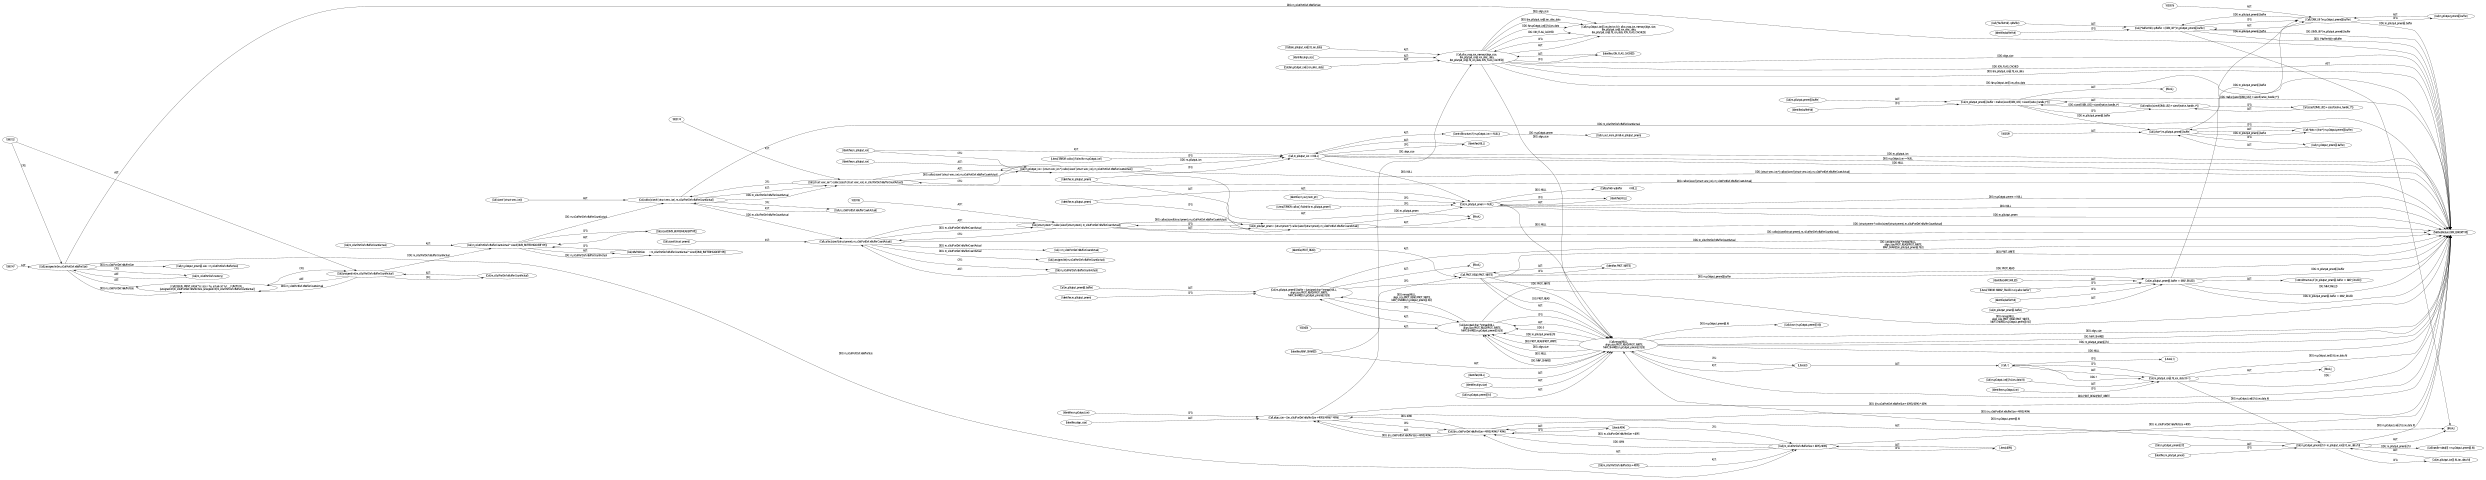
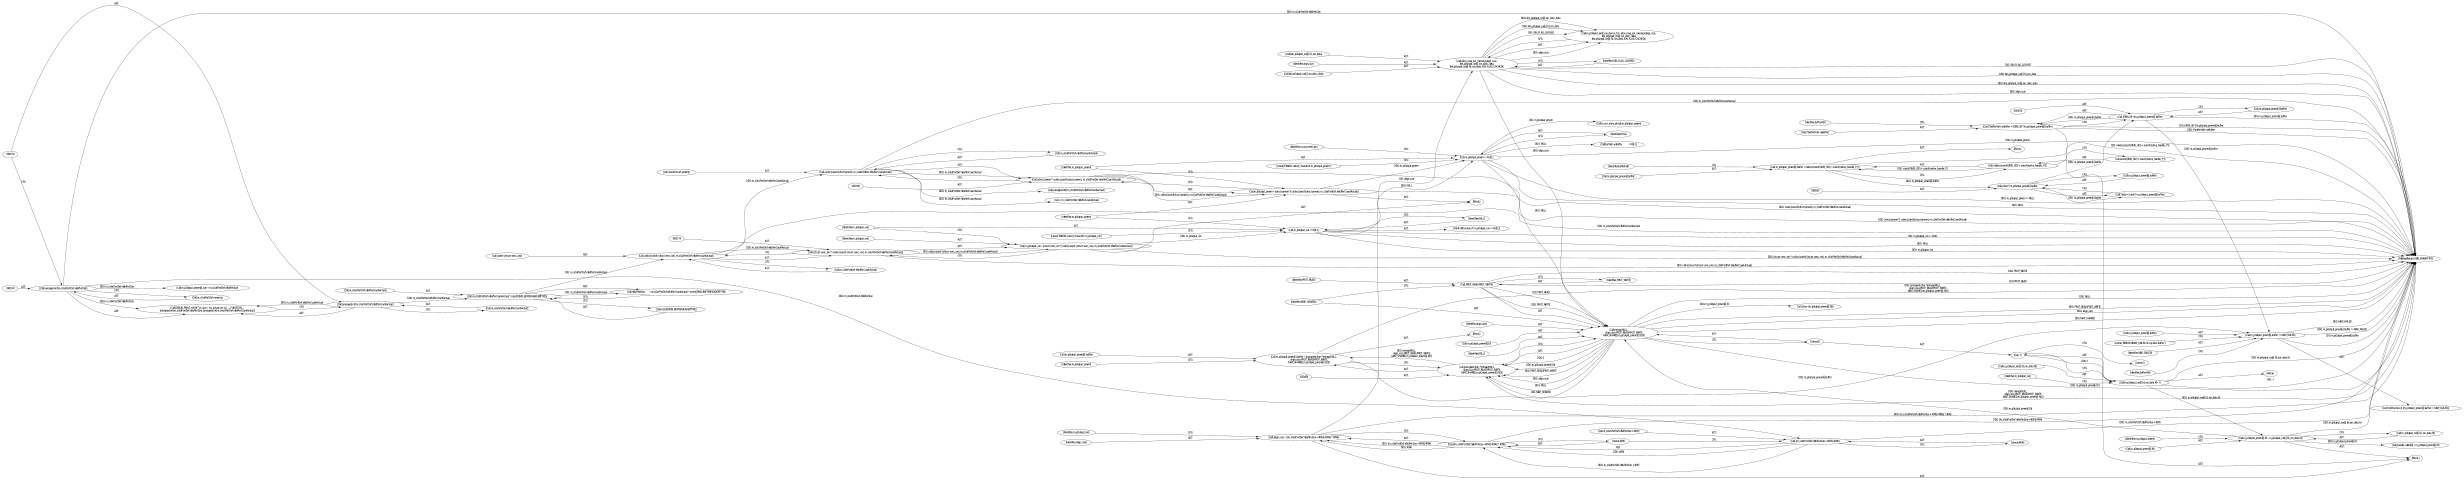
edge "(Call,m_pOutput_pmem[i].buffer == MAP_FAILED)" -> "(Call,(OMX_U8 *)m_pOutput_pmem[i].buffer)": reversed
edge "(ControlStructure,if (m_pOutput_ion == NULL))" -> "(Call,m_out_mem_ptr && m_pOutput_pmem)": now "(Call,m_pOutput_pmem == NULL)" -> "(Call,m_out_mem_ptr && m_pOutput_pmem)"
